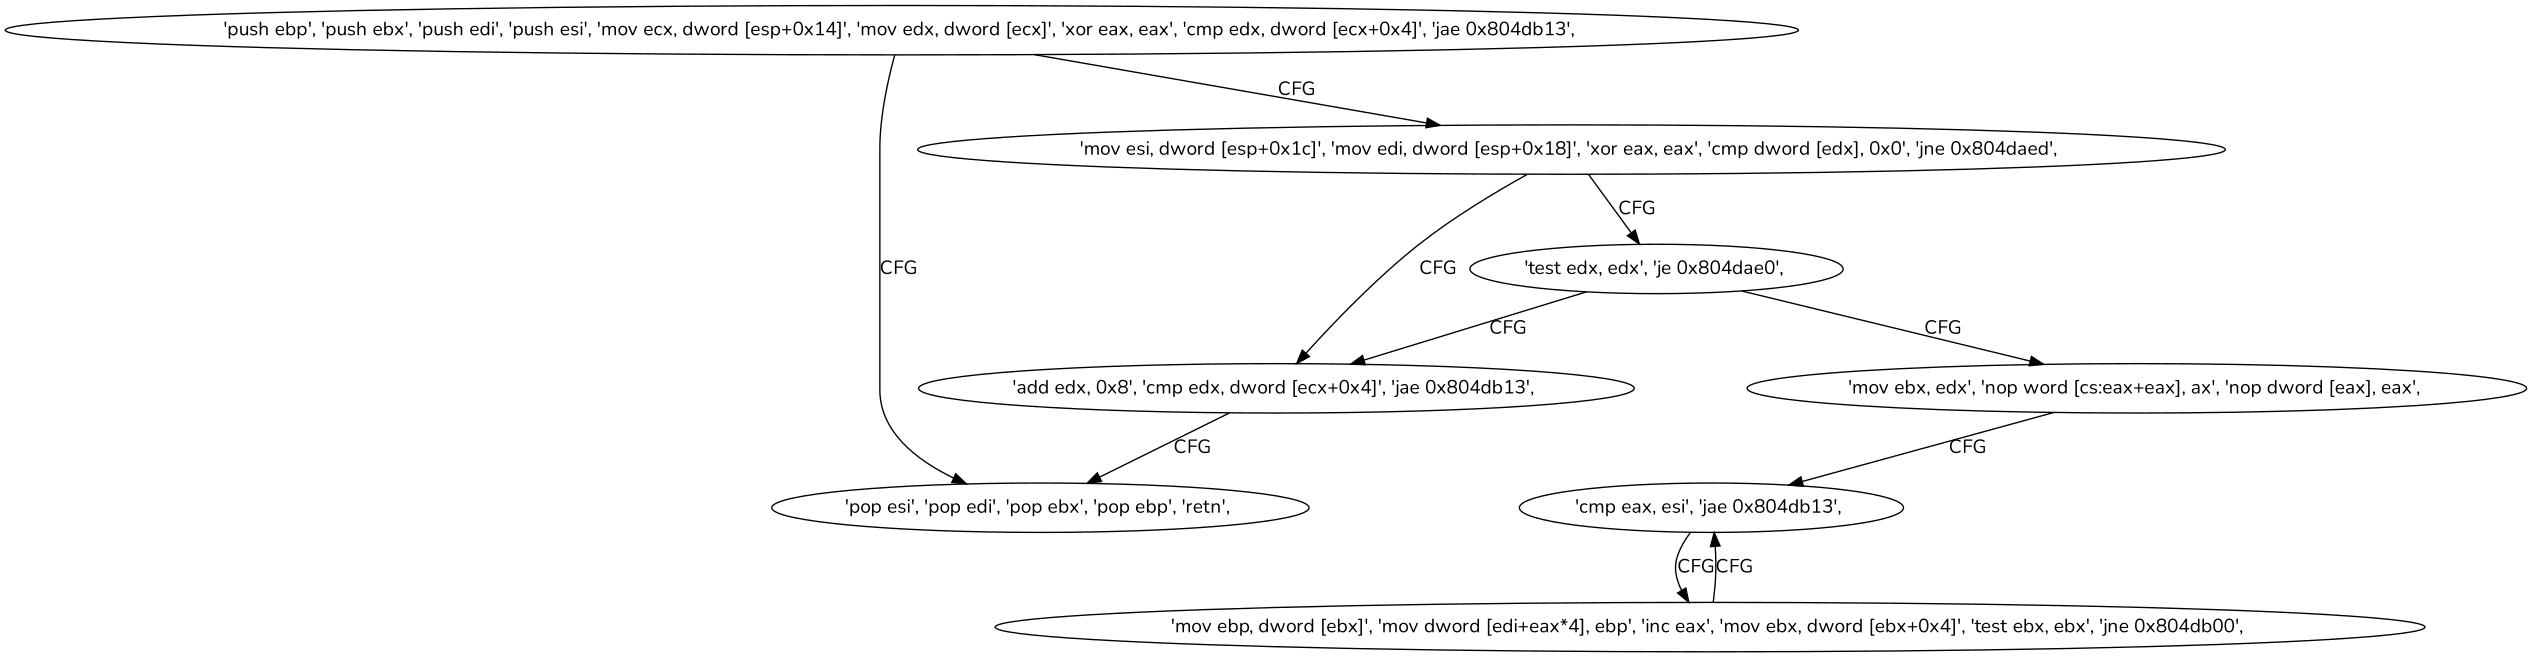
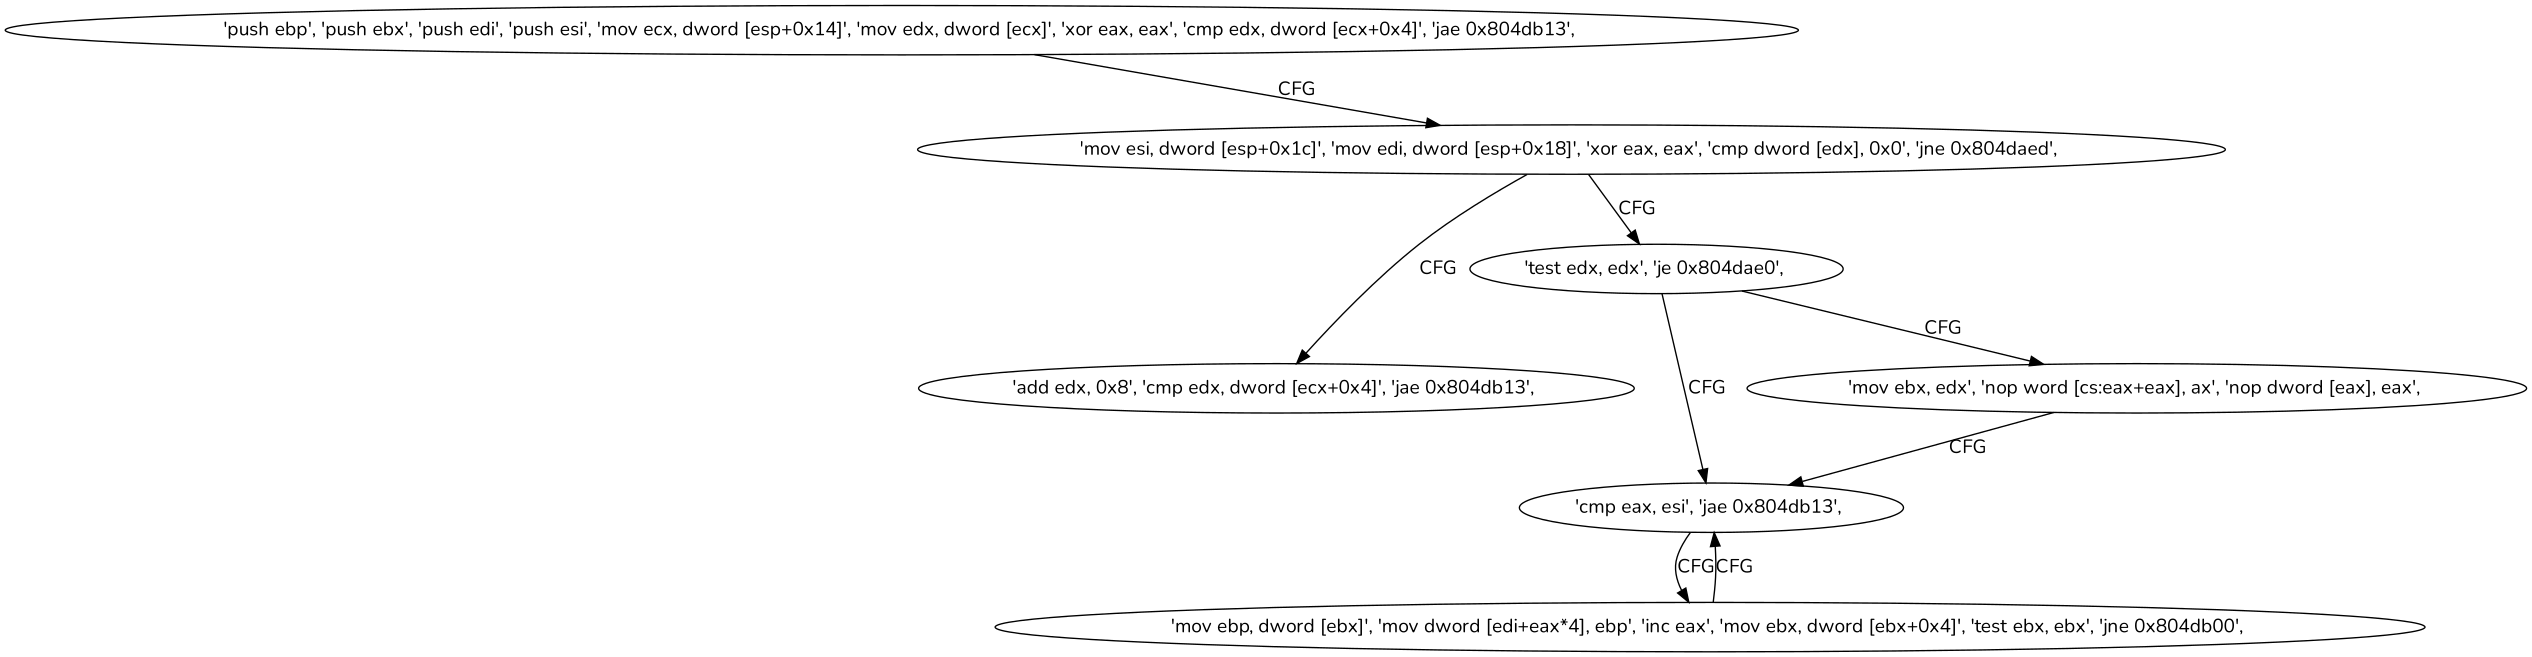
edge "'test edx, edx', 'je 0x804dae0'," -> "'add edx, 0x8', 'cmp edx, dword [ecx+0x4]', 'jae 0x804db13',": now "'test edx, edx', 'je 0x804dae0'," -> "'cmp eax, esi', 'jae 0x804db13',"
node "'pop esi', 'pop edi', 'pop ebx', 'pop ebp', 'retn',": removed
